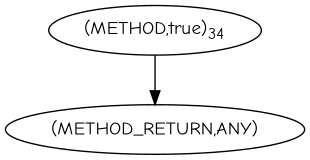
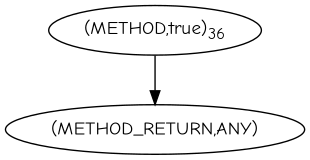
node "(METHOD,true)": text "34" -> "36"
